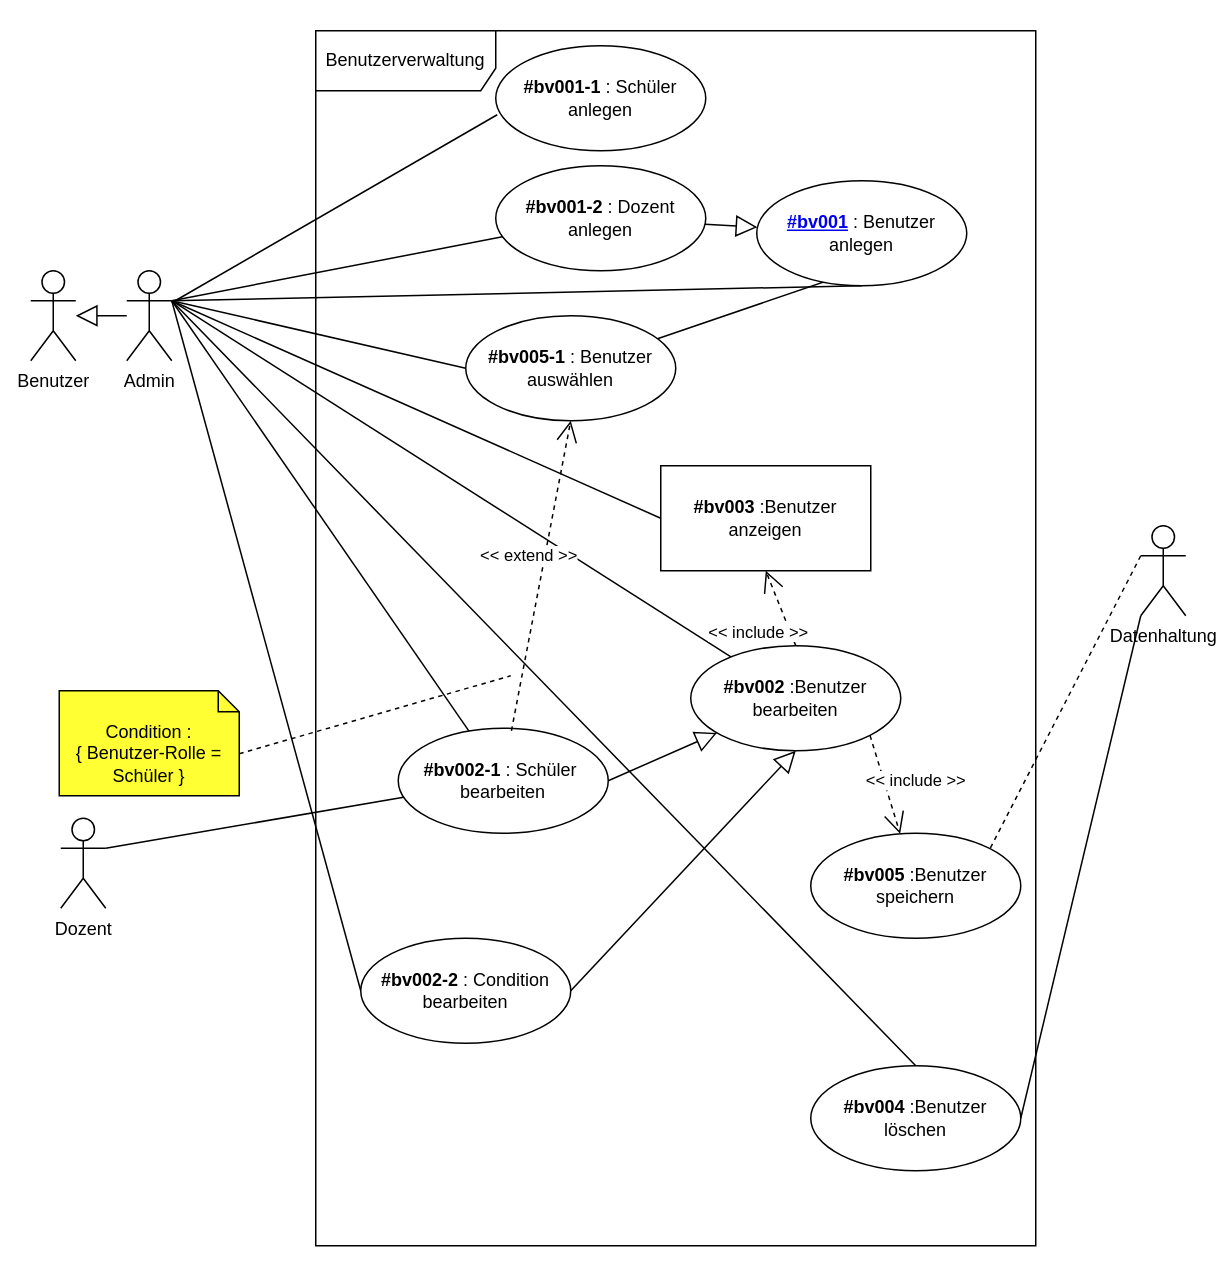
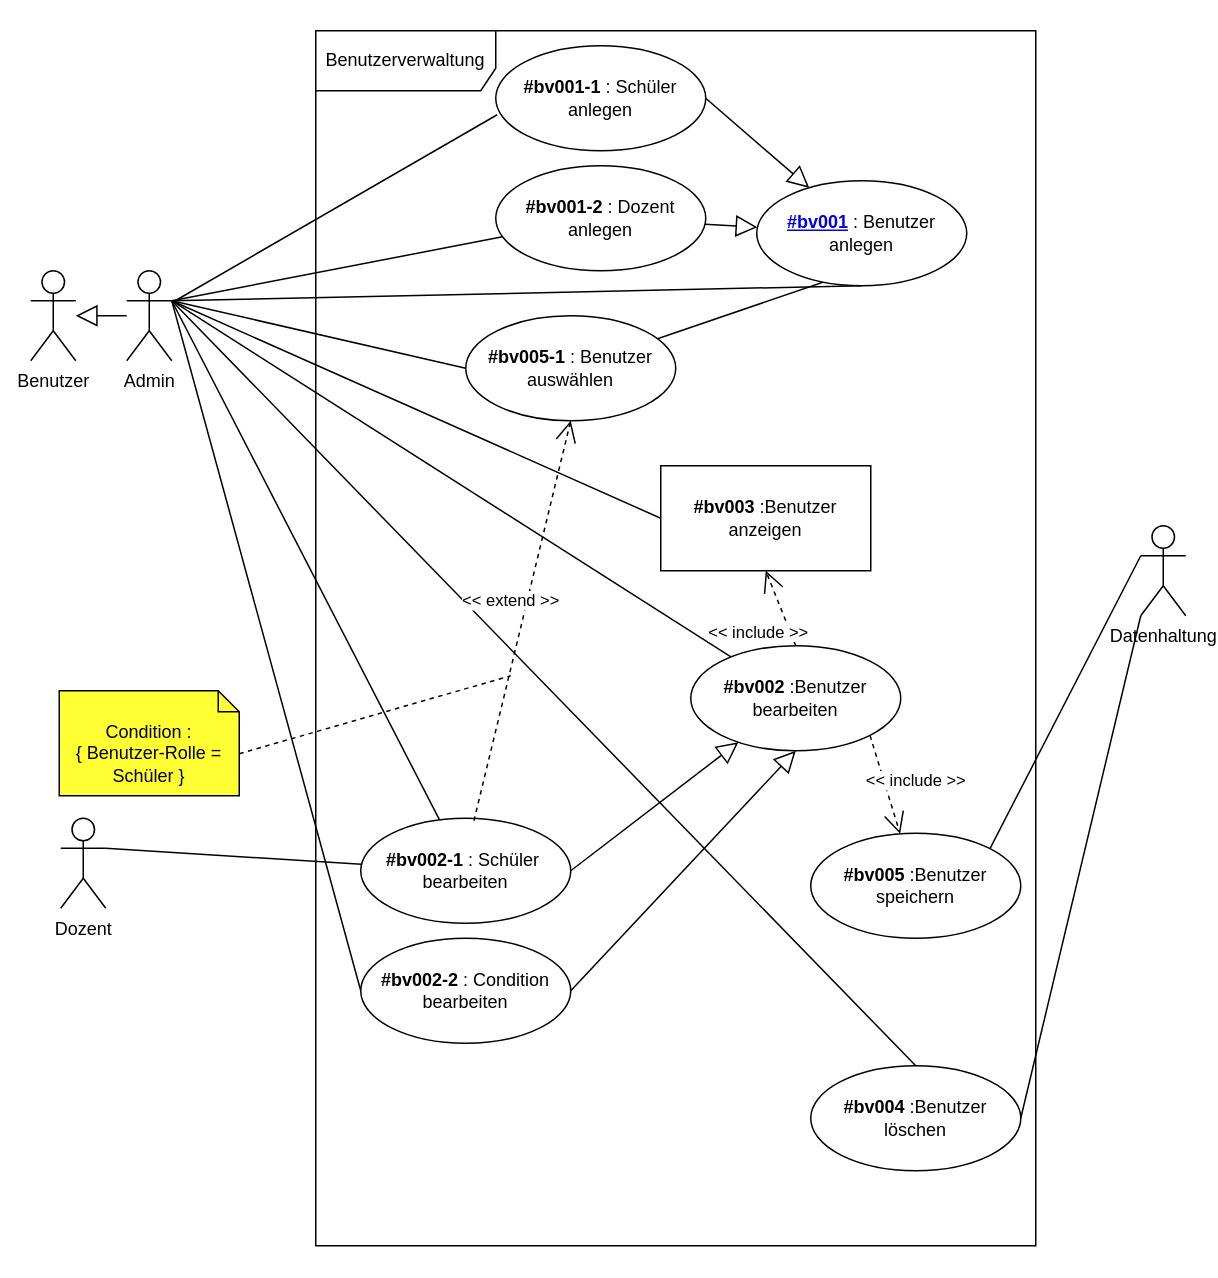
edge "#bv001-1 : Schüler anlegen" -> "#bv001 : Benutzer anlegen": added
edge "Datenhaltung" -- "#bv005 :Benutzer speichern": style dashed -> solid
node "#bv002-1 : Schüler bearbeiten": moved (503, 781) -> (466, 871)
